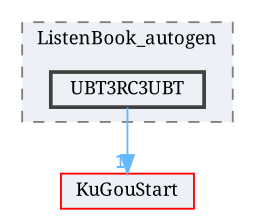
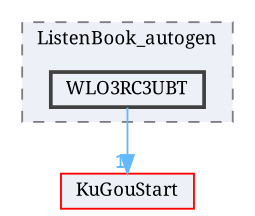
node "UBT3RC3UBT": label "UBT3RC3UBT" -> "WLO3RC3UBT"
